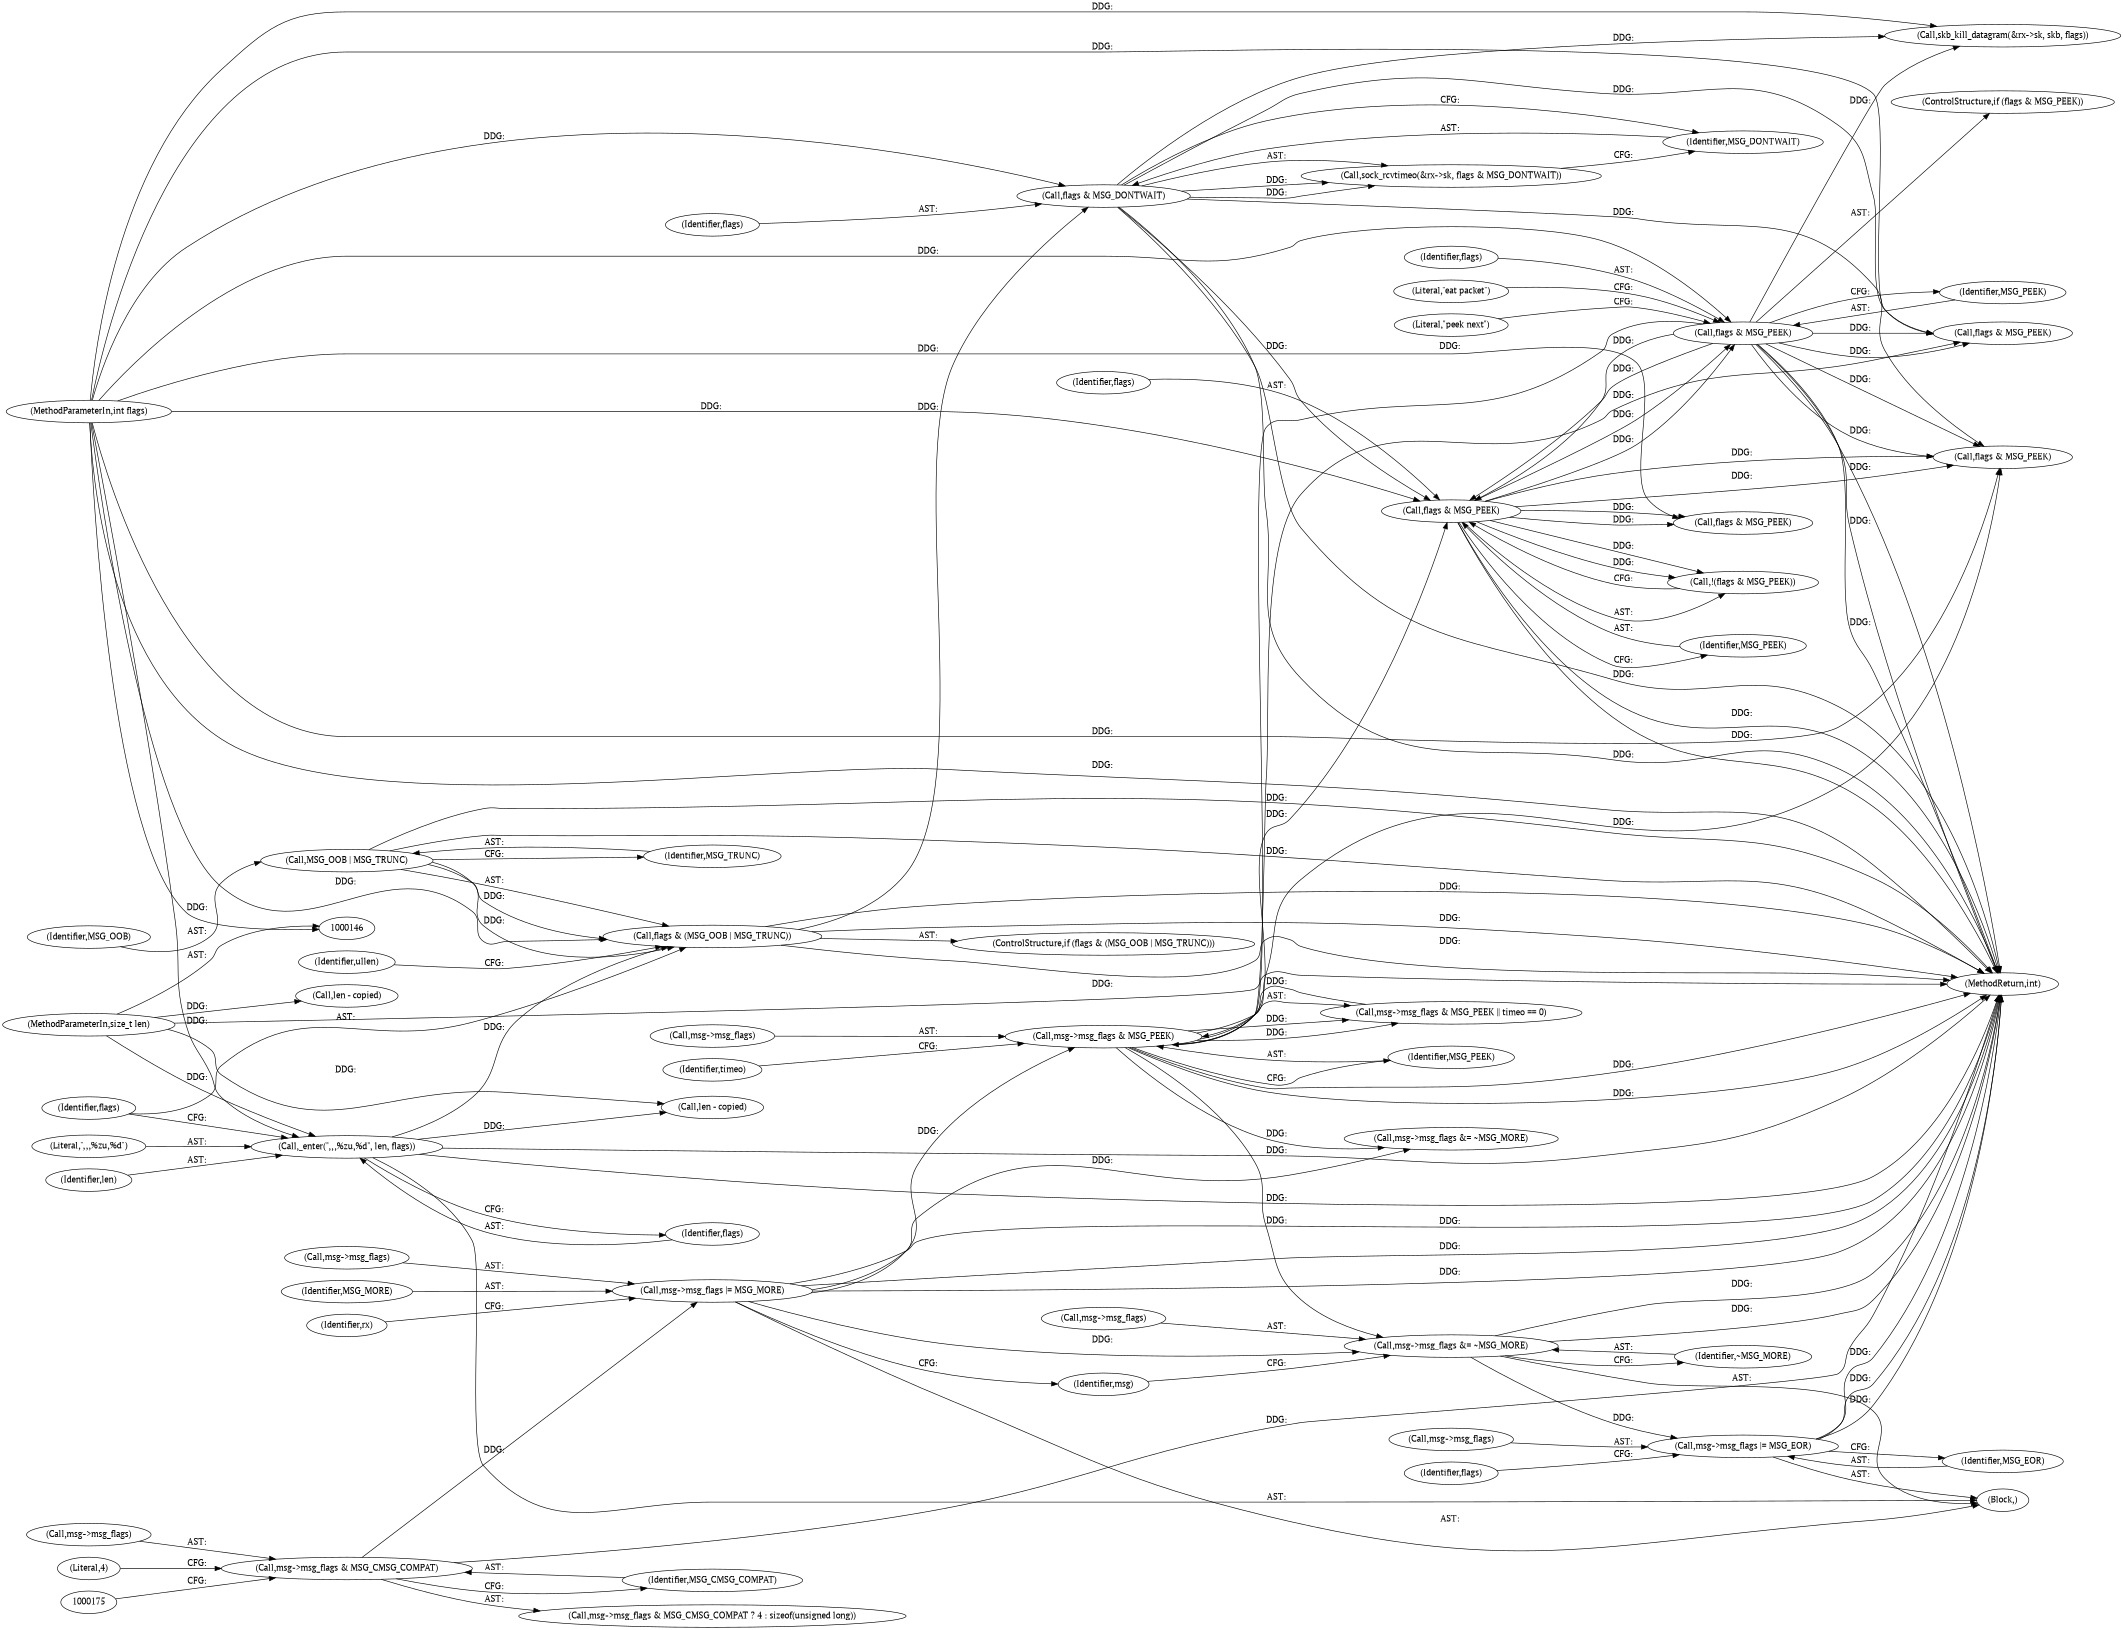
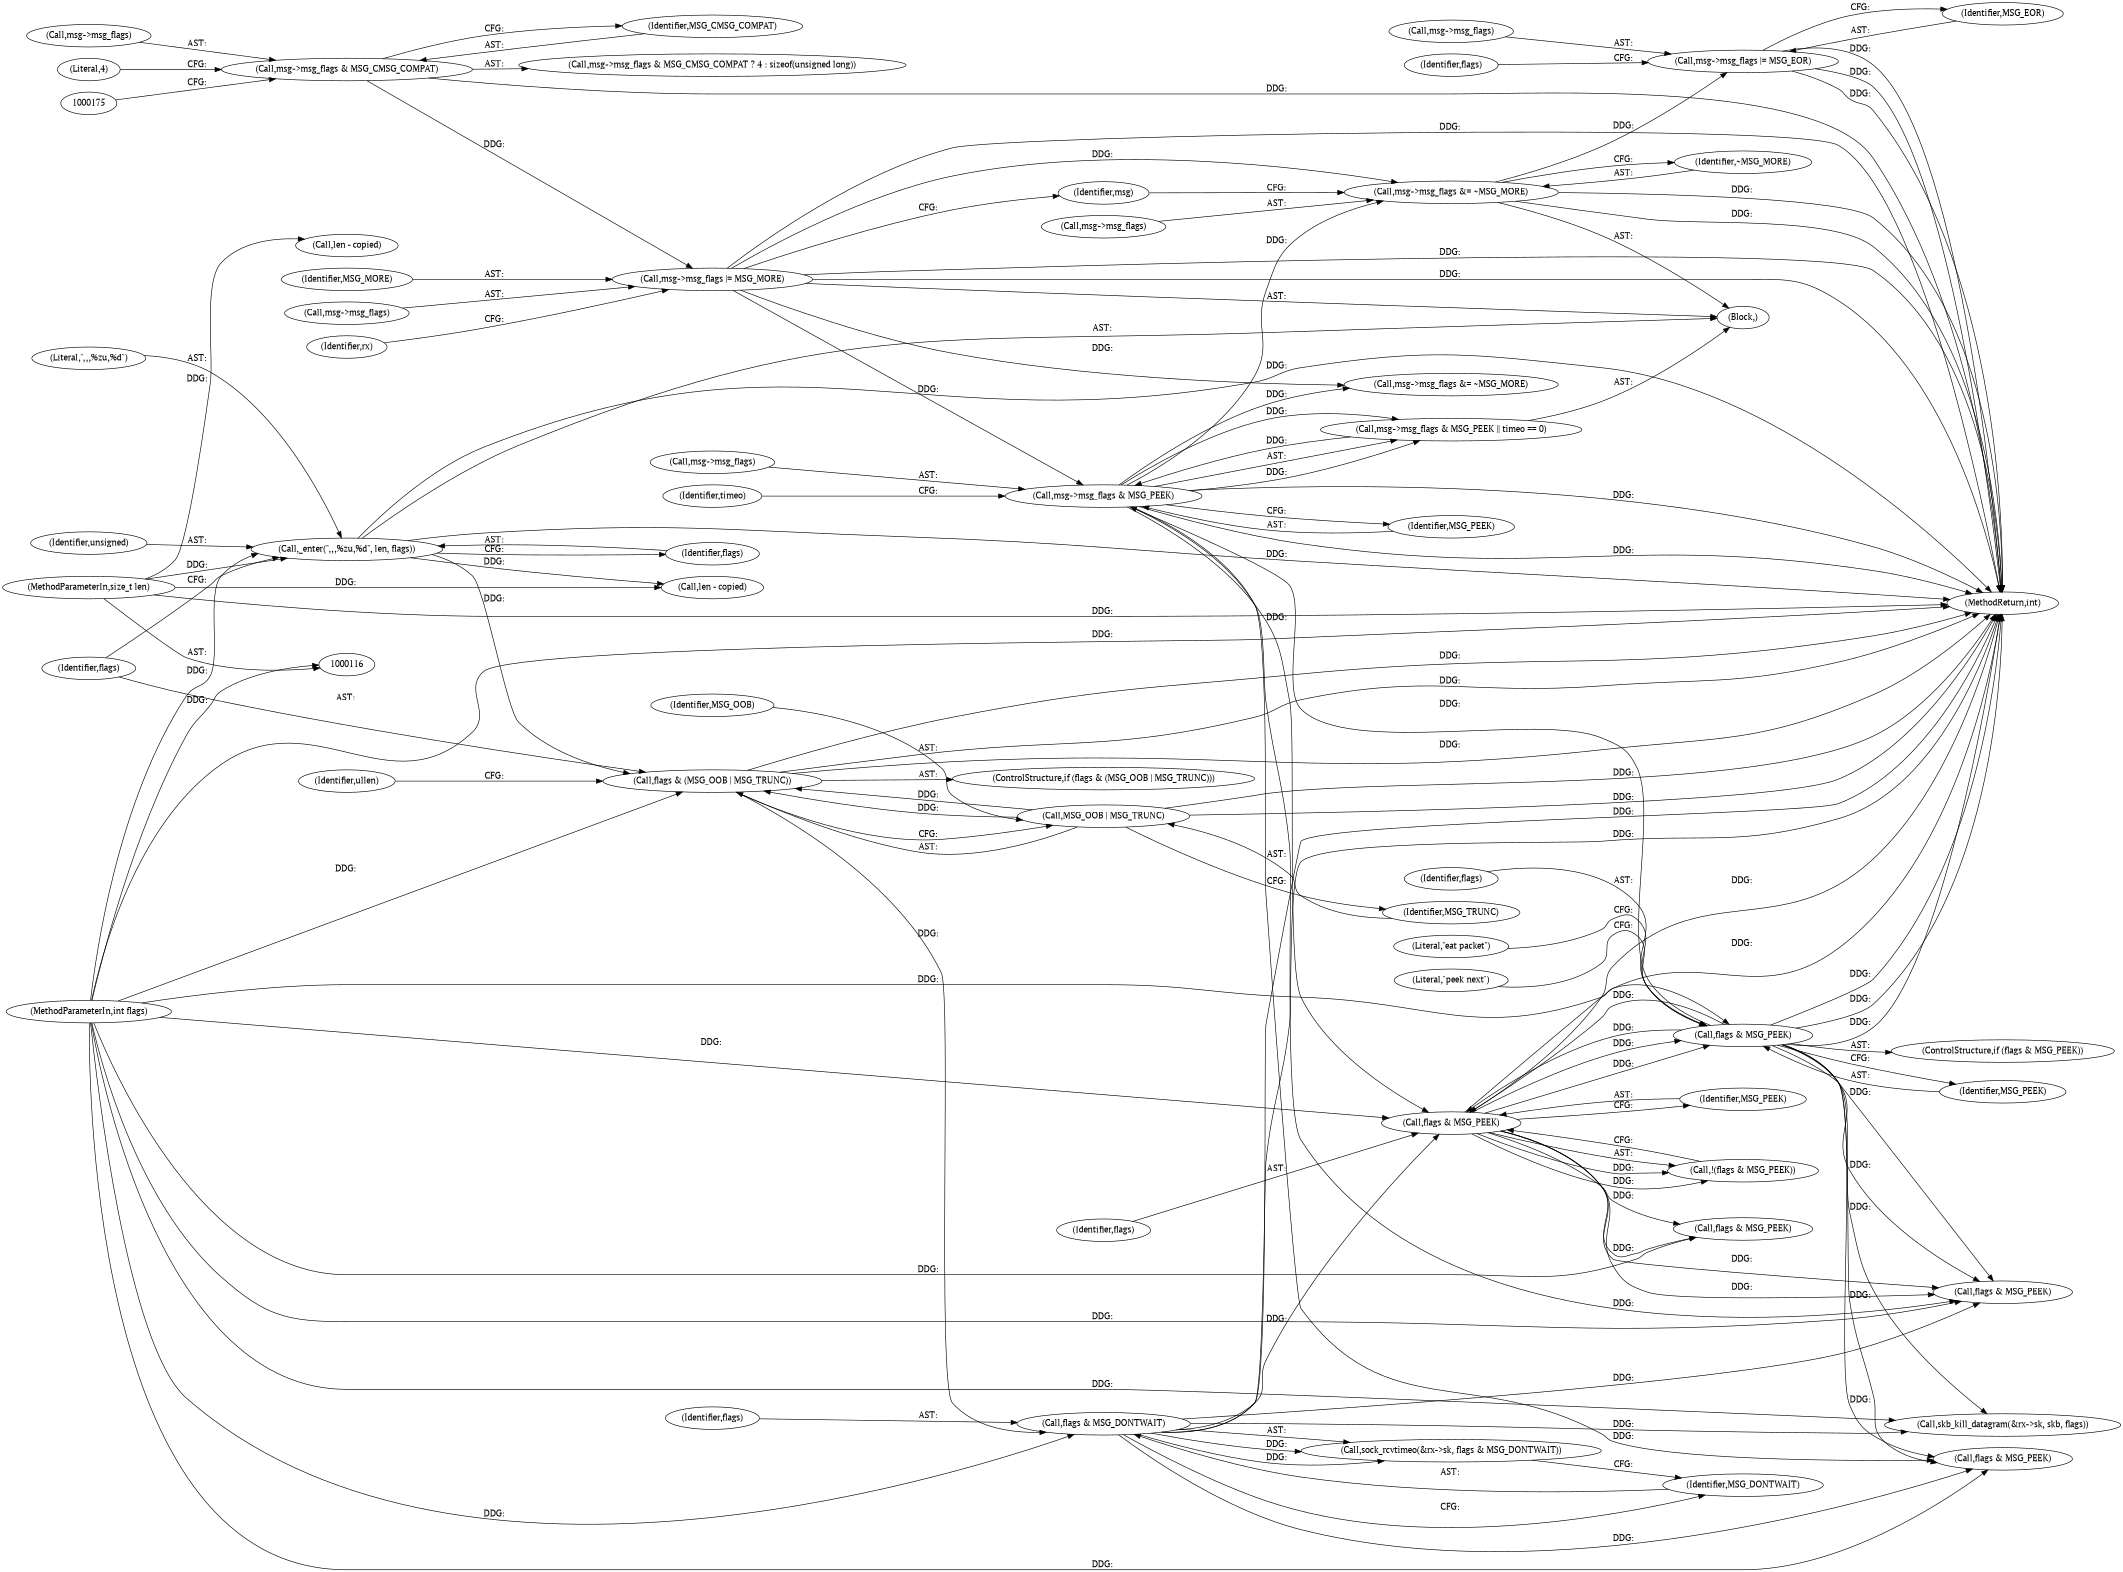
edge "(Call,flags & (MSG_OOB | MSG_TRUNC))" -> "(Call,MSG_OOB | MSG_TRUNC)": added, label "CFG:"
node "1000146": label "1000146" -> "1000116"
node "(Identifier,len)": label "(Identifier,len)" -> "(Identifier,unsigned)"
edge "(Call,msg->msg_flags |= MSG_EOR)" -> "(Block,)": now "(Call,msg->msg_flags & MSG_PEEK || timeo == 0)" -> "(Block,)"
